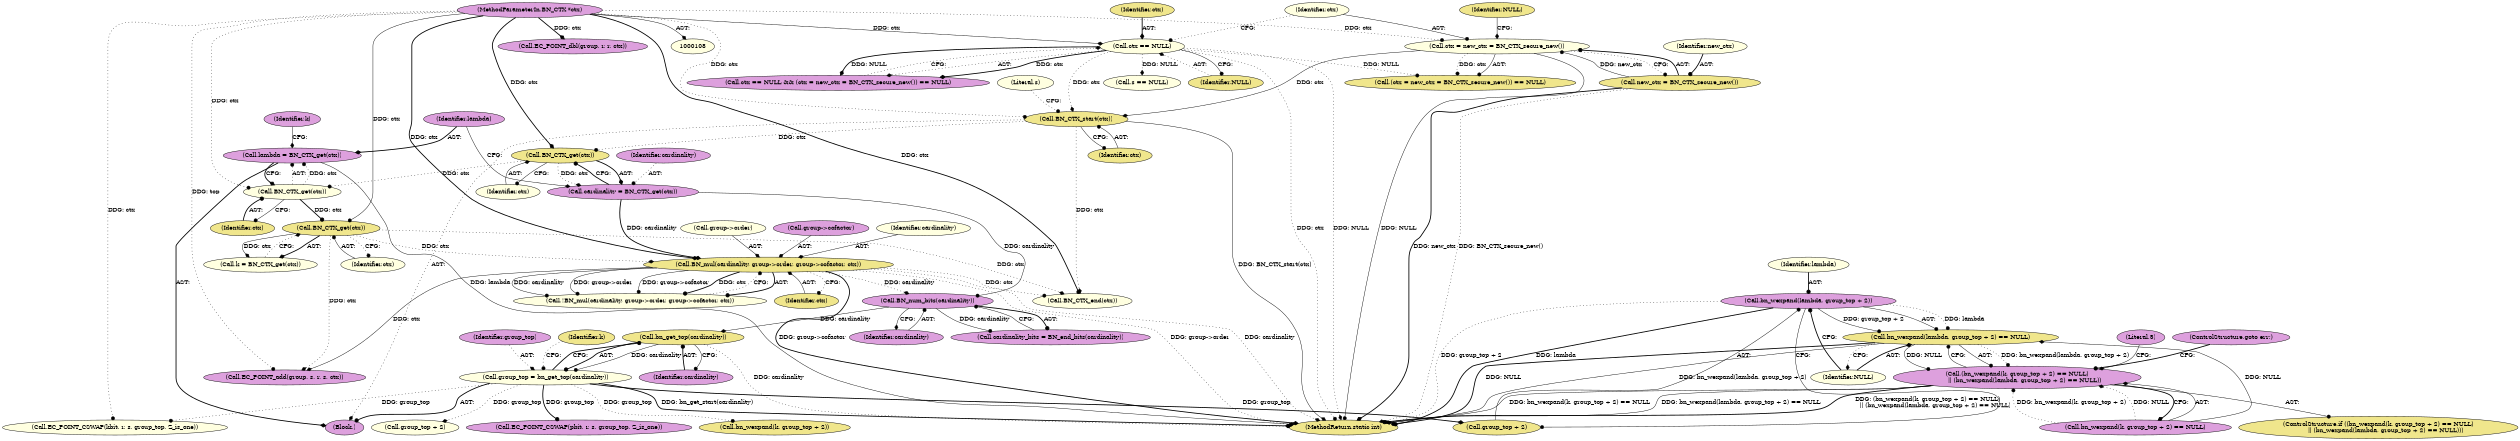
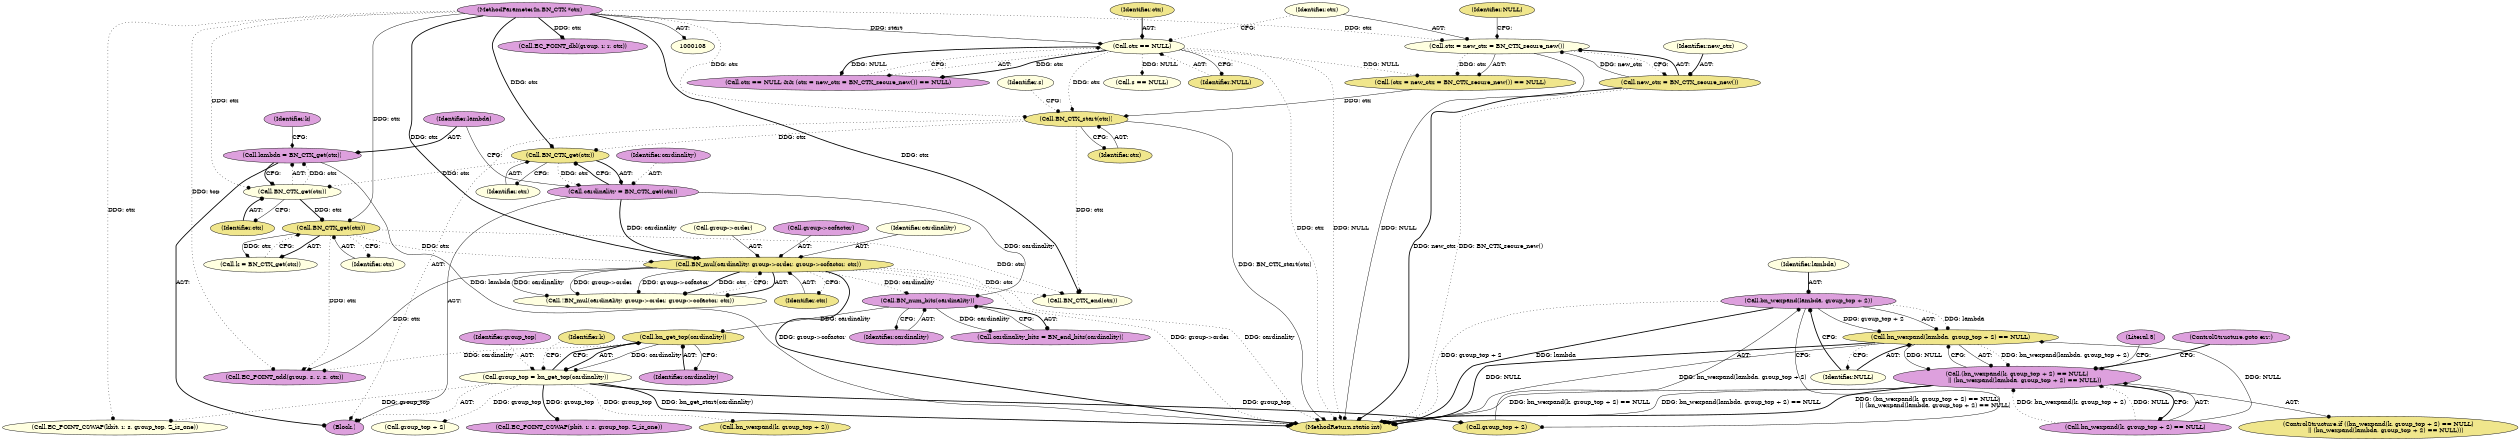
edge "(MethodParameterIn,BN_CTX *ctx)" -> "(Call,ctx == NULL)": label "DDG: ctx" -> "DDG: start"
edge "(Call,ctx = new_ctx = BN_CTX_secure_new())" -> "(Call,new_ctx = BN_CTX_secure_new())": arrowhead dot -> diamond
node "(Literal,s)": label "(Literal,s)" -> "(Identifier,s)"
edge "(Call,ctx = new_ctx = BN_CTX_secure_new())" -> "(Call,BN_CTX_start(ctx))": now "(Call,(ctx = new_ctx = BN_CTX_secure_new()) == NULL)" -> "(Call,BN_CTX_start(ctx))"
edge "(Call,cardinality = BN_CTX_get(ctx))" -> "(Block,)": added, label "AST:"
edge "(Call,BN_num_bits(cardinality))" -> "(Call,bn_get_top(cardinality))": arrowhead diamond -> dot
edge "(Call,lambda = BN_CTX_get(ctx))" -> "(Block,)": arrowhead diamond -> dot
edge "(Call,group_top = bn_get_top(cardinality))" -> "(Call,bn_get_top(cardinality))": arrowhead dot -> diamond
edge "(Call,bn_get_top(cardinality))" -> "(MethodReturn,static int)": now "(Call,bn_get_top(cardinality))" -> "(Call,EC_POINT_add(group, s, r, s, ctx))"
edge "(Call,group_top = bn_get_top(cardinality))" -> "(Block,)": style bold -> dotted
